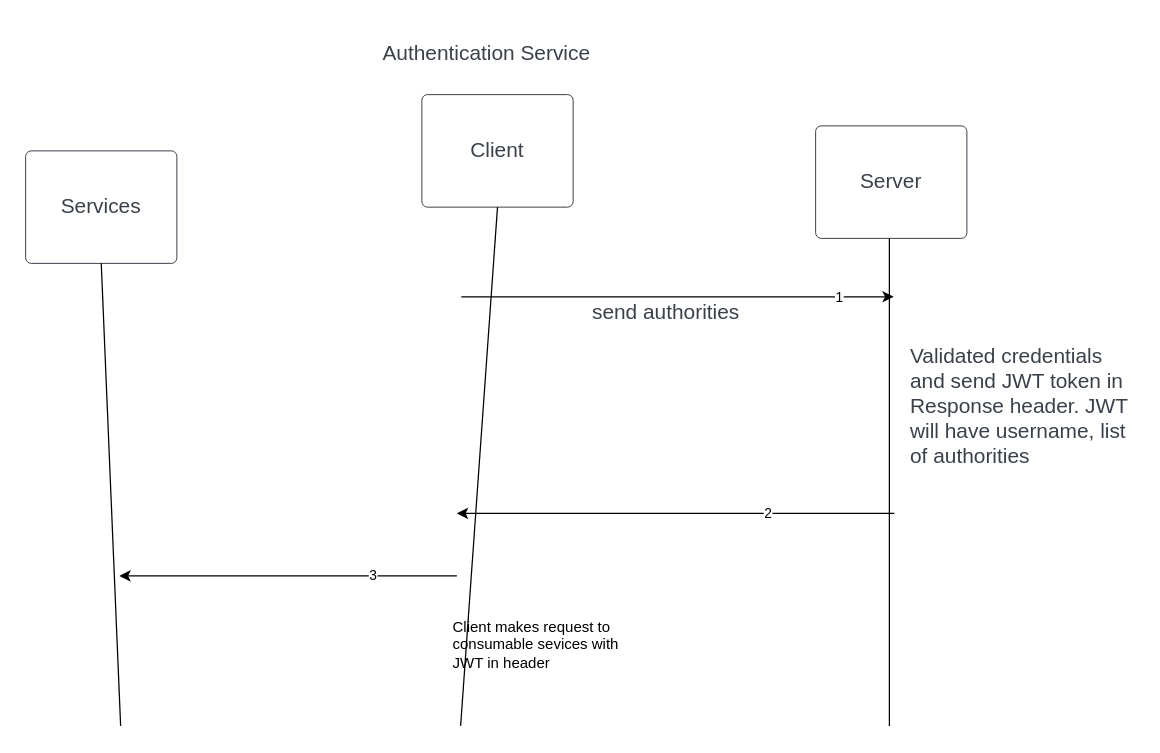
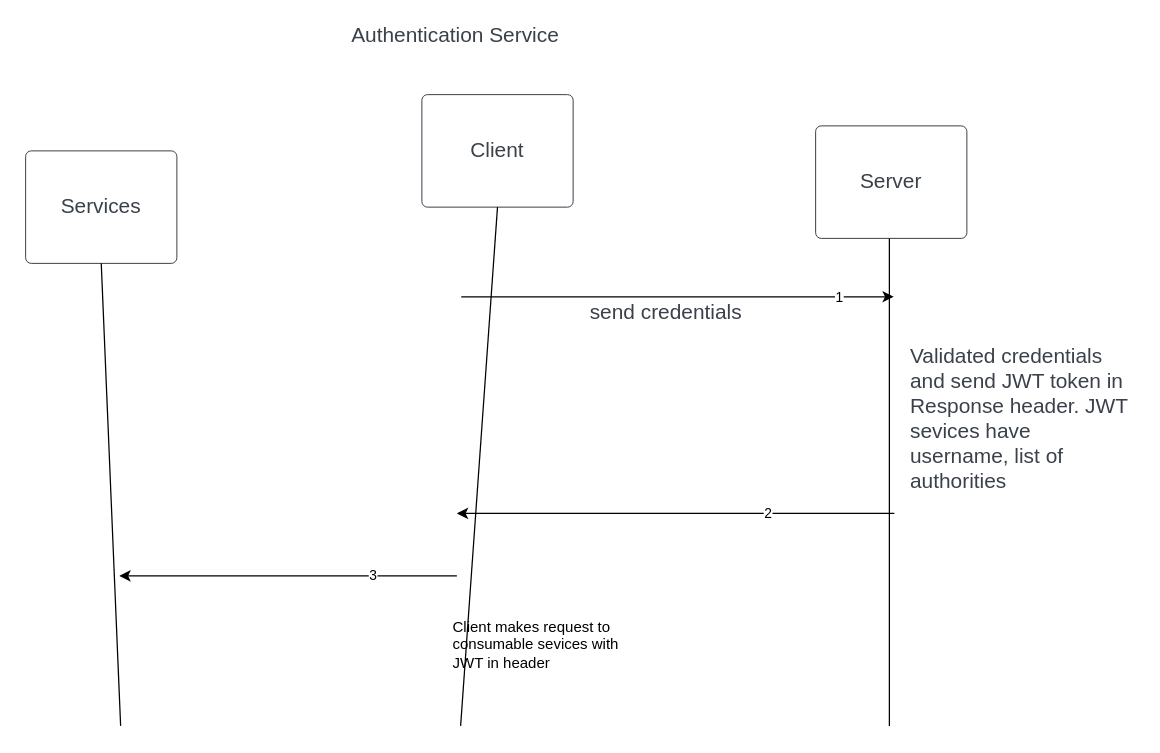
node "Authentication Service": moved (487, 54) -> (456, 35)
node "send authorities": label "send authorities" -> "send credentials"
node "Validated credentials and send JWT token in Response header. JWT will have username, list of authorities": label "Validated credentials and send JWT token in Response header. JWT will have username, list of authorities" -> "Validated credentials and send JWT token in Response header. JWT sevices have username, list of authorities"
